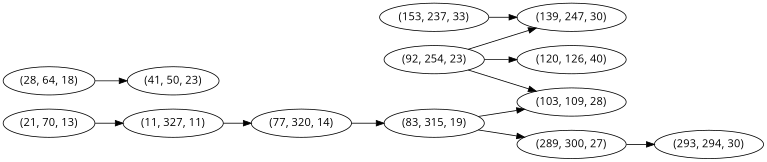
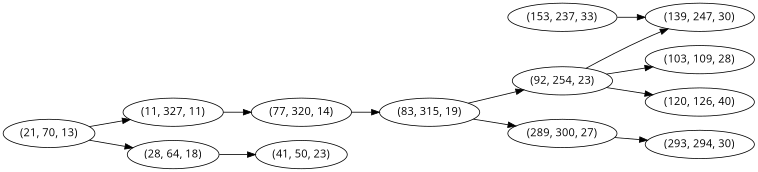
edge "(83, 315, 19)" -> "(103, 109, 28)": now "(83, 315, 19)" -> "(92, 254, 23)"
edge "(21, 70, 13)" -> "(28, 64, 18)": added
